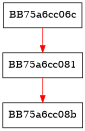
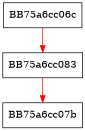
node "BB75a6cc081": label "BB75a6cc081" -> "BB75a6cc083"
node "BB75a6cc08b": label "BB75a6cc08b" -> "BB75a6cc07b"
